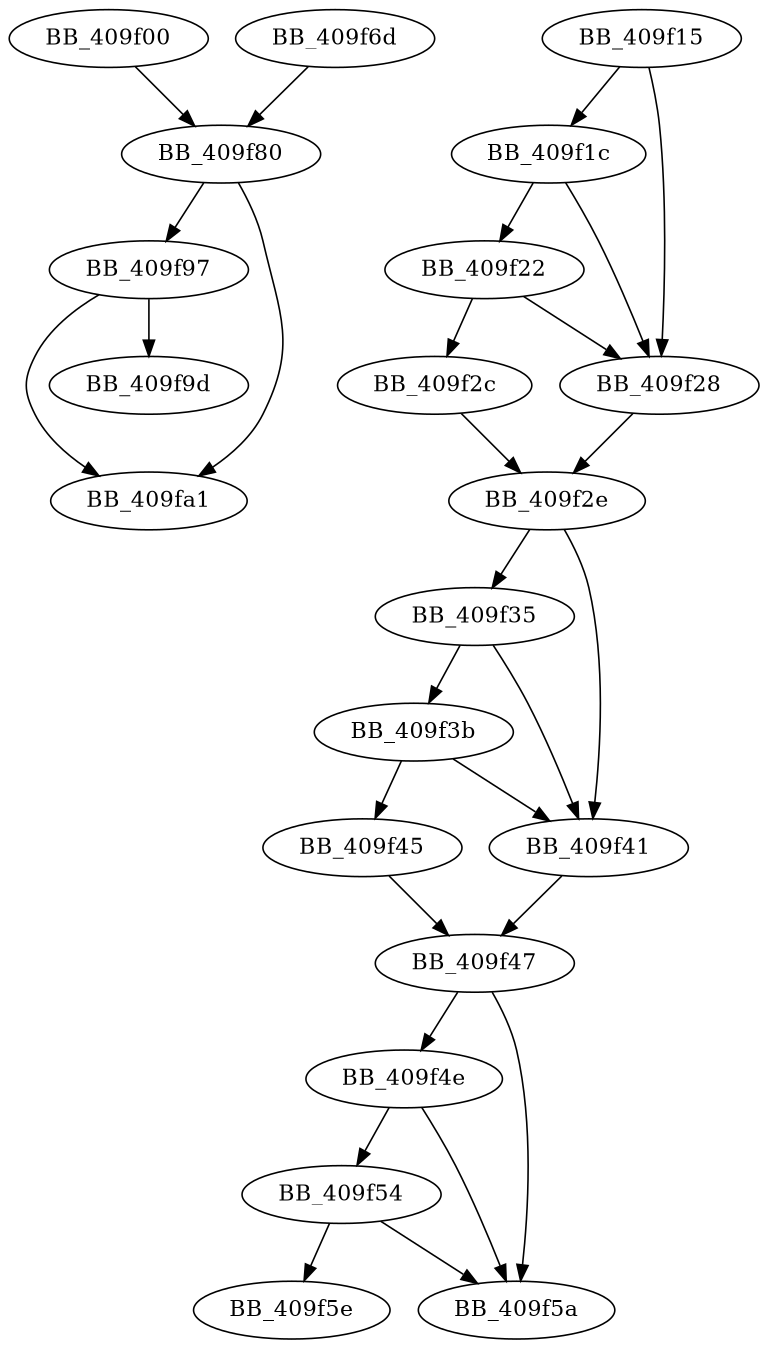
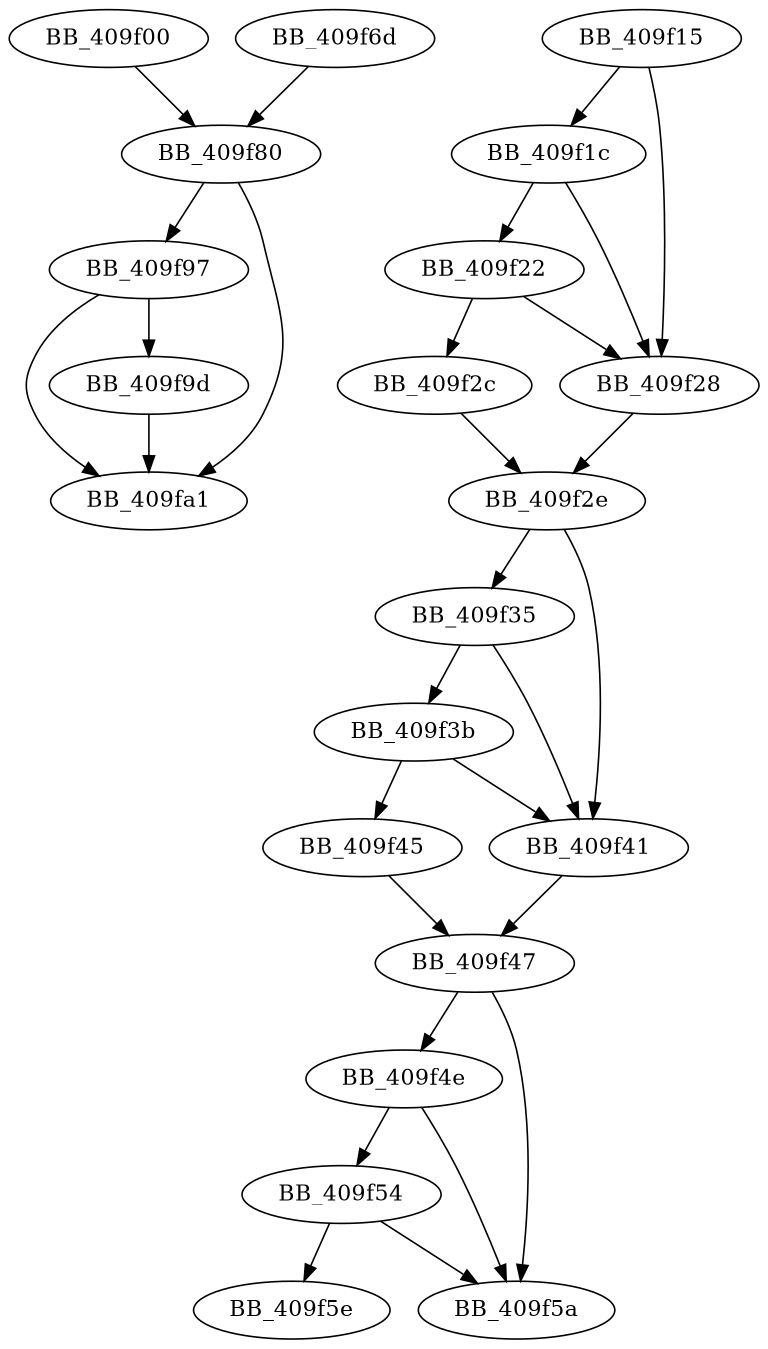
edge "BB_409f9d" -> "BB_409fa1": added
